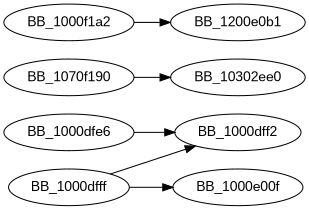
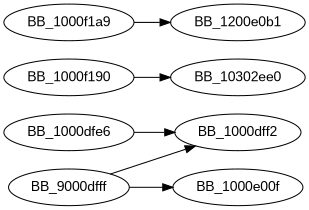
node "BB_1000f1a2": label "BB_1000f1a2" -> "BB_1000f1a9"
node "BB_1070f190": label "BB_1070f190" -> "BB_1000f190"
node "BB_1000dfff": label "BB_1000dfff" -> "BB_9000dfff"
